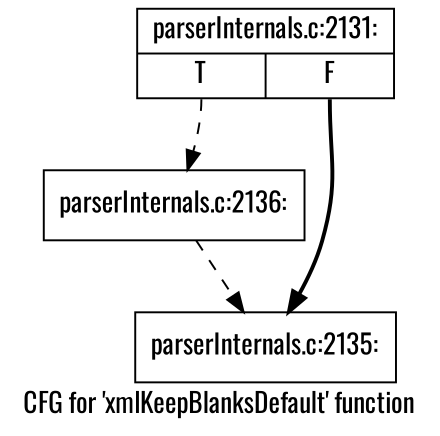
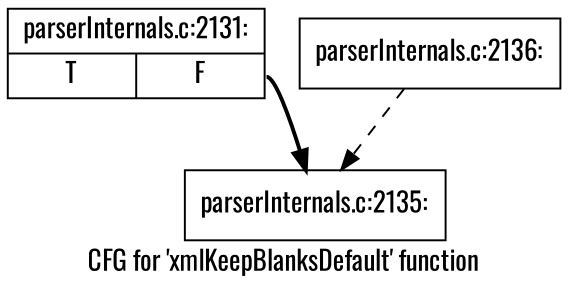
edge "parserInternals.c:2131:" -> "parserInternals.c:2136:": removed
